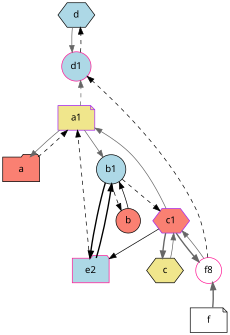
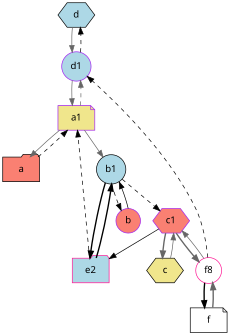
node "d1": color deeppink -> purple
edge "c1" -> "a1": now "d1" -> "a1"
node "b": color black -> purple
edge "f8" -> "f": added
